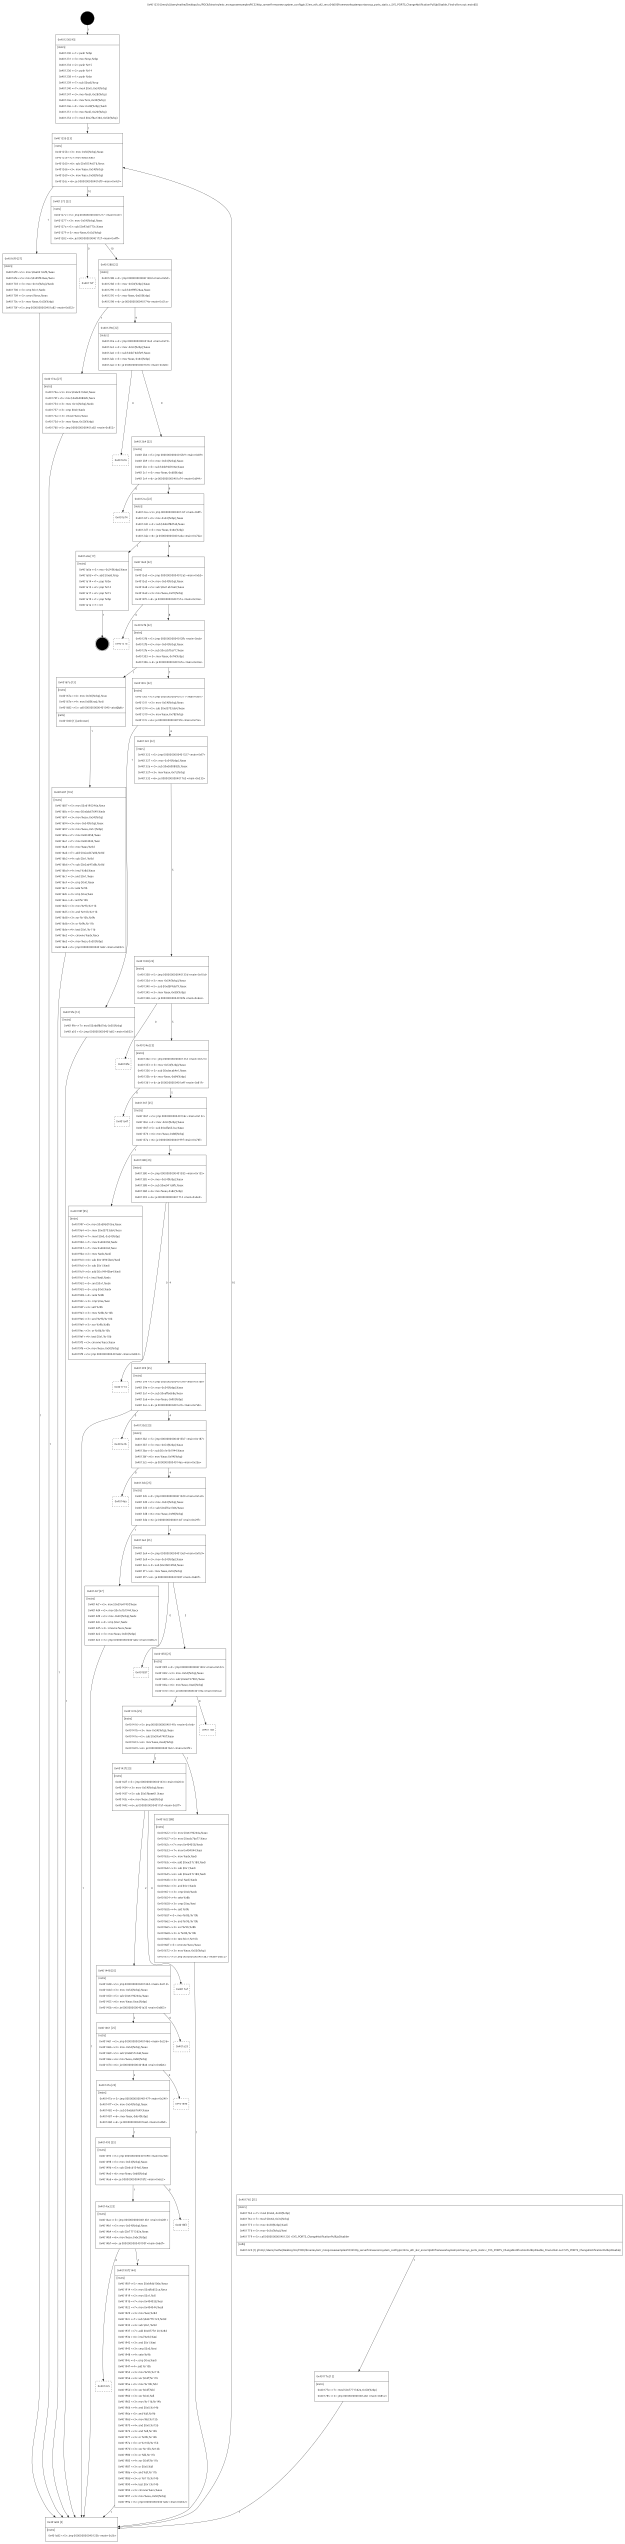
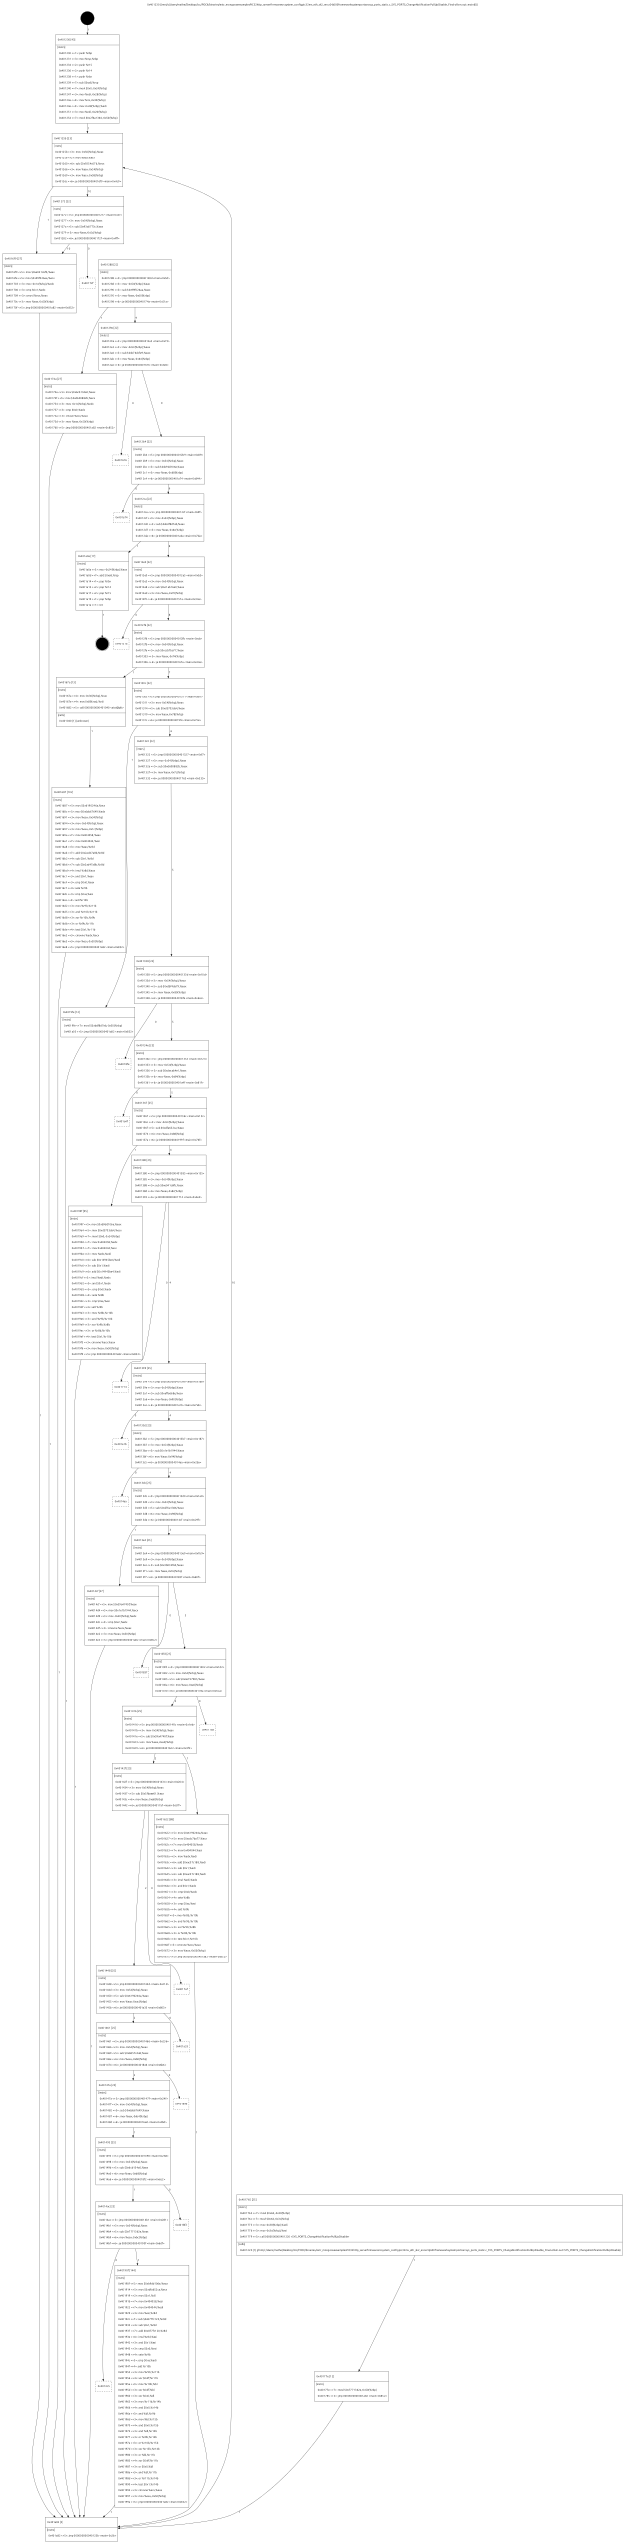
edge "0x401272 [22]" -> "0x401288 [22]": now "0x401272 [22]" -> "0x4016f9 [27]"
edge "0x401399 [25]" -> "0x401a82 [5]": now "0x40199f [95]" -> "0x401a82 [5]"
